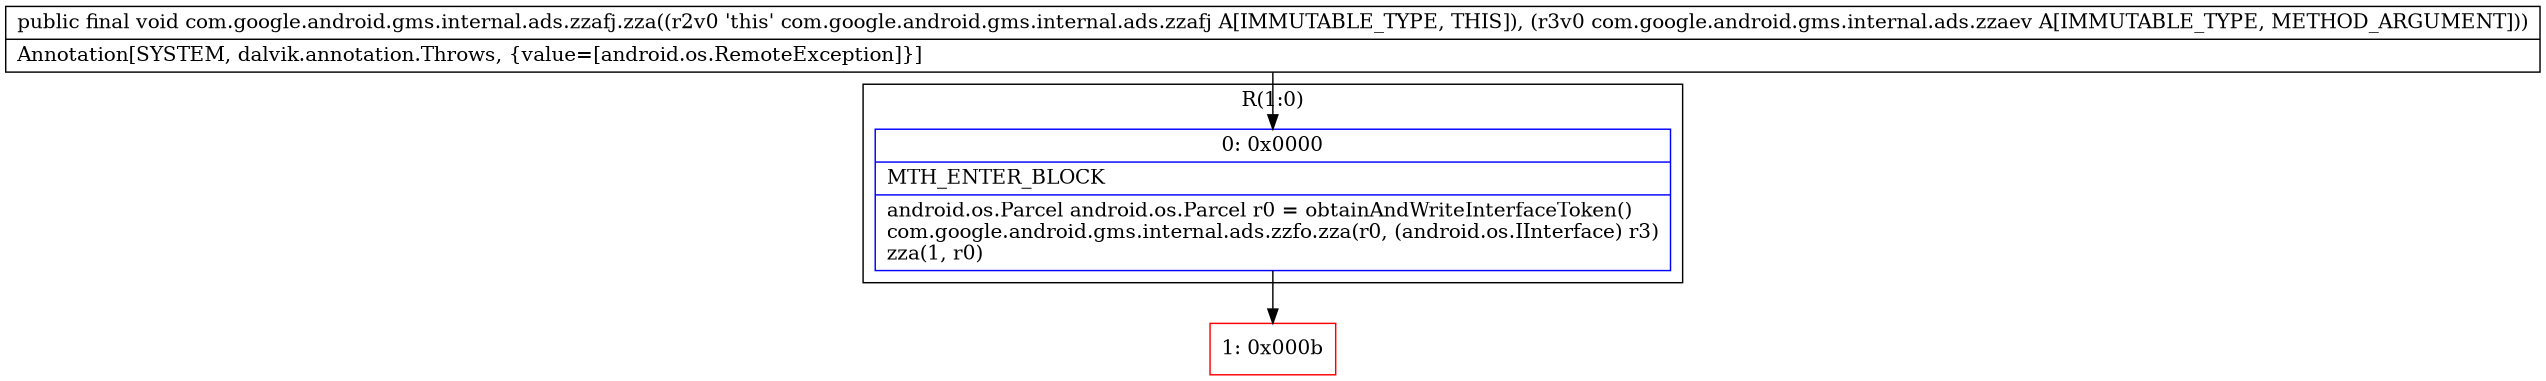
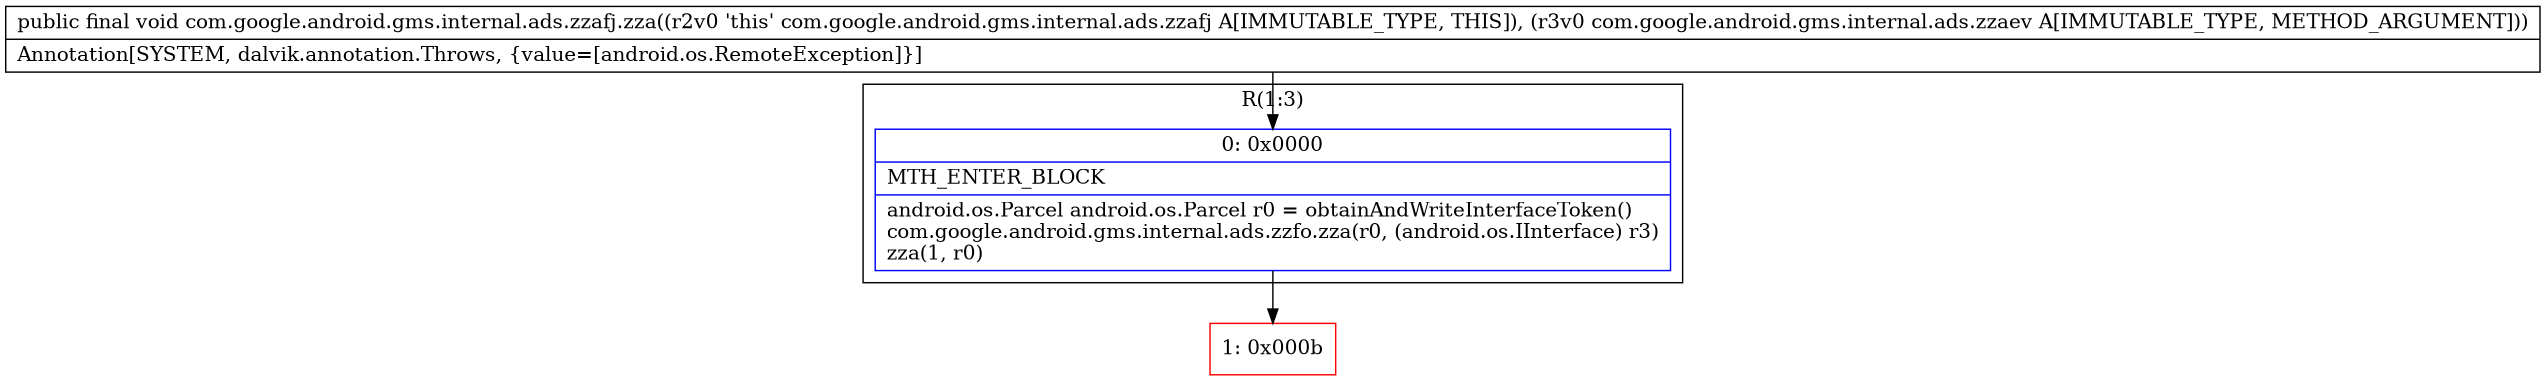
cluster "R(1:0)": label "R(1:0)" -> "R(1:3)"
